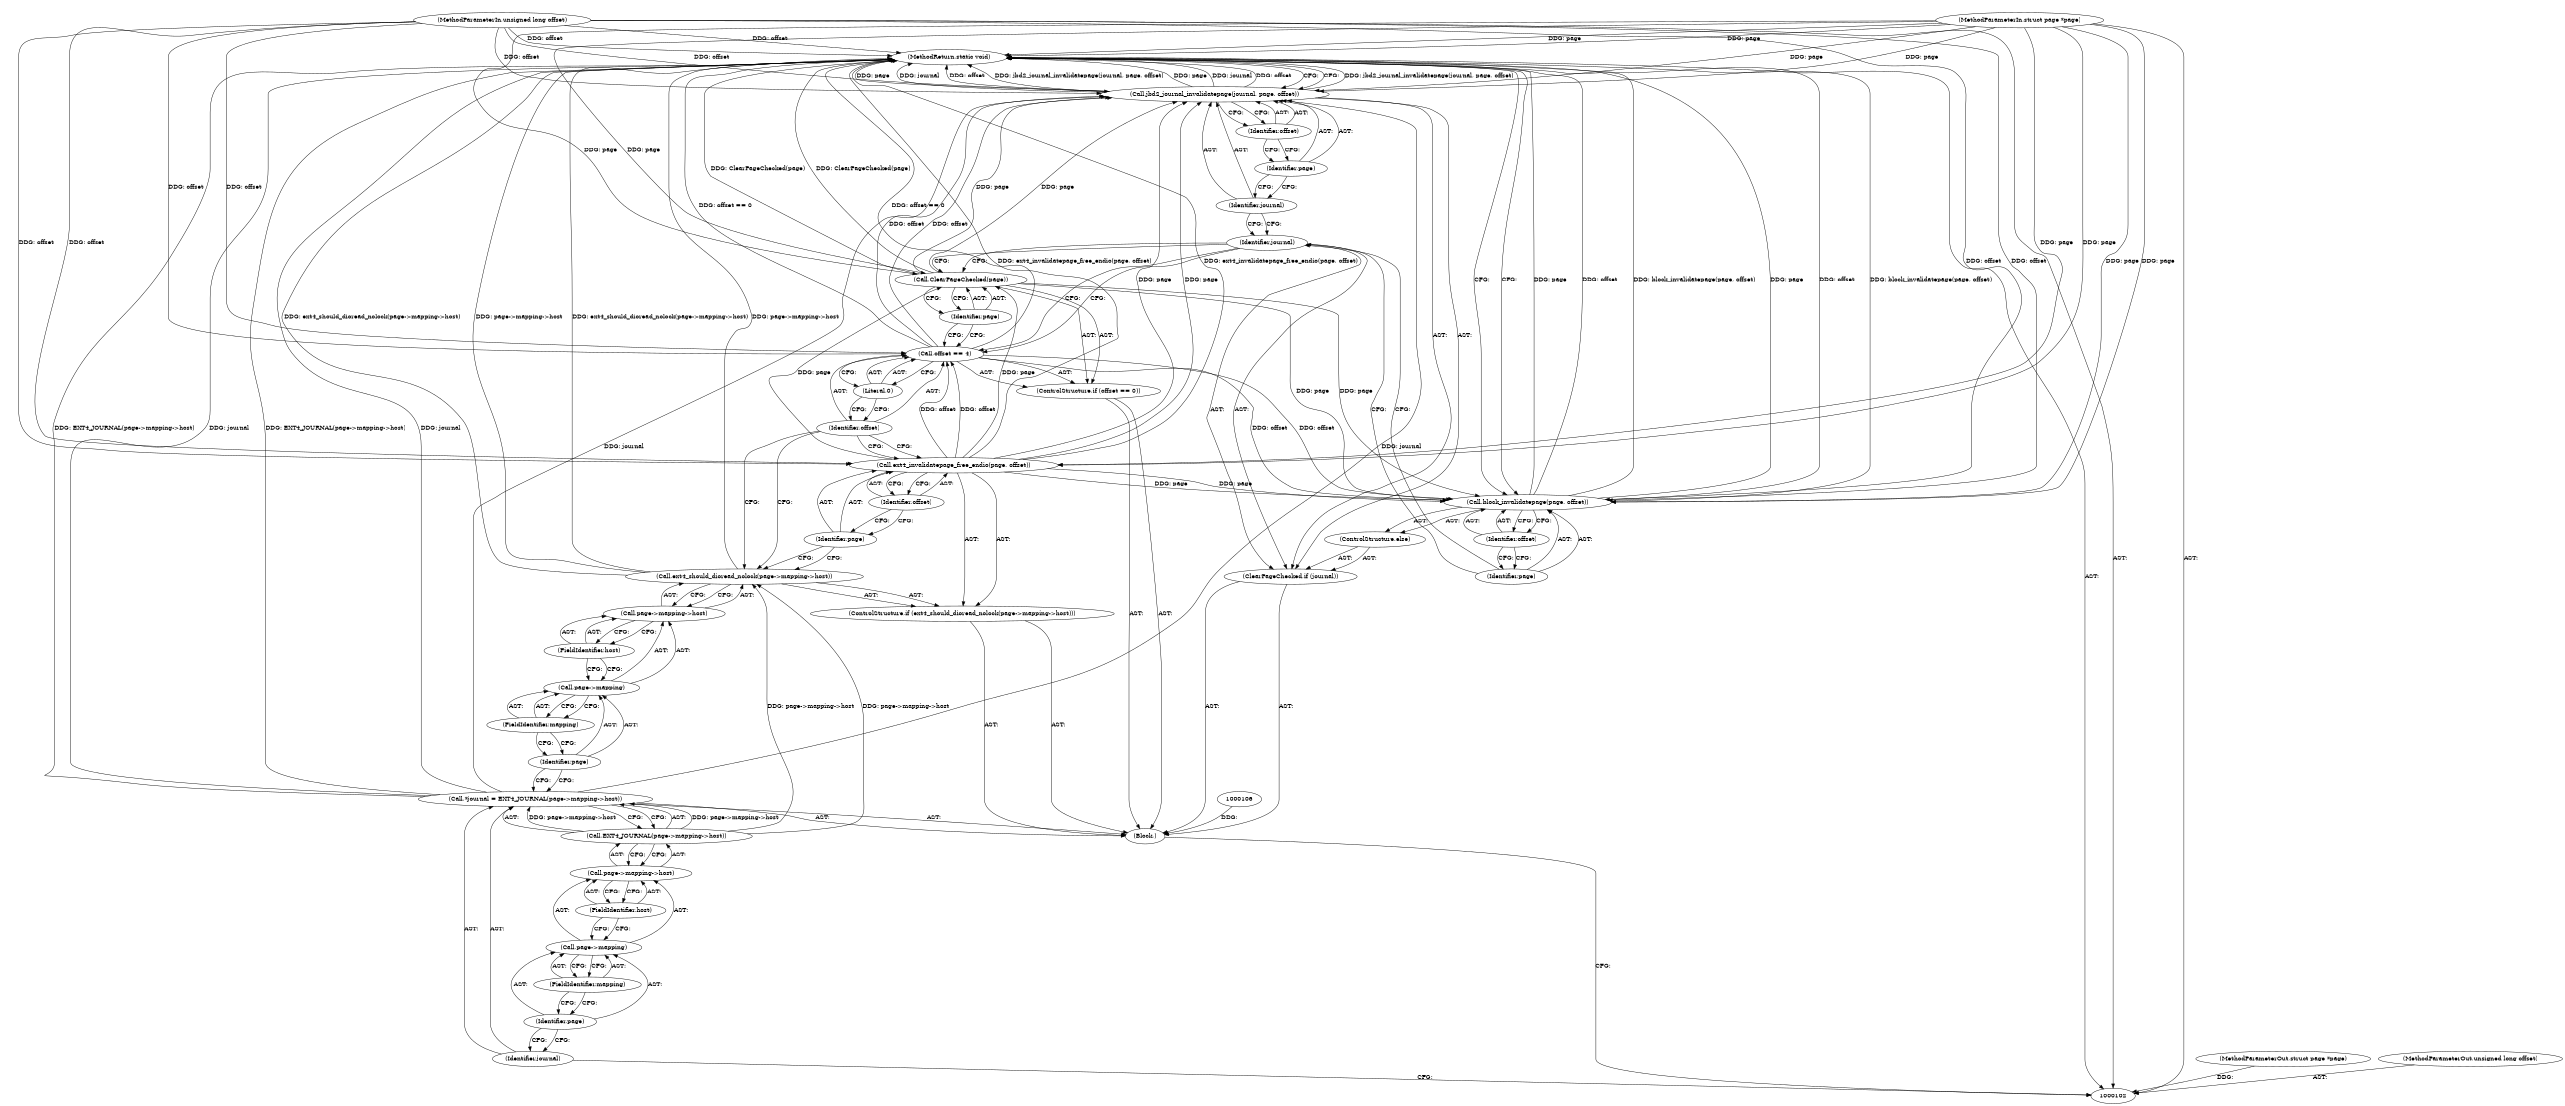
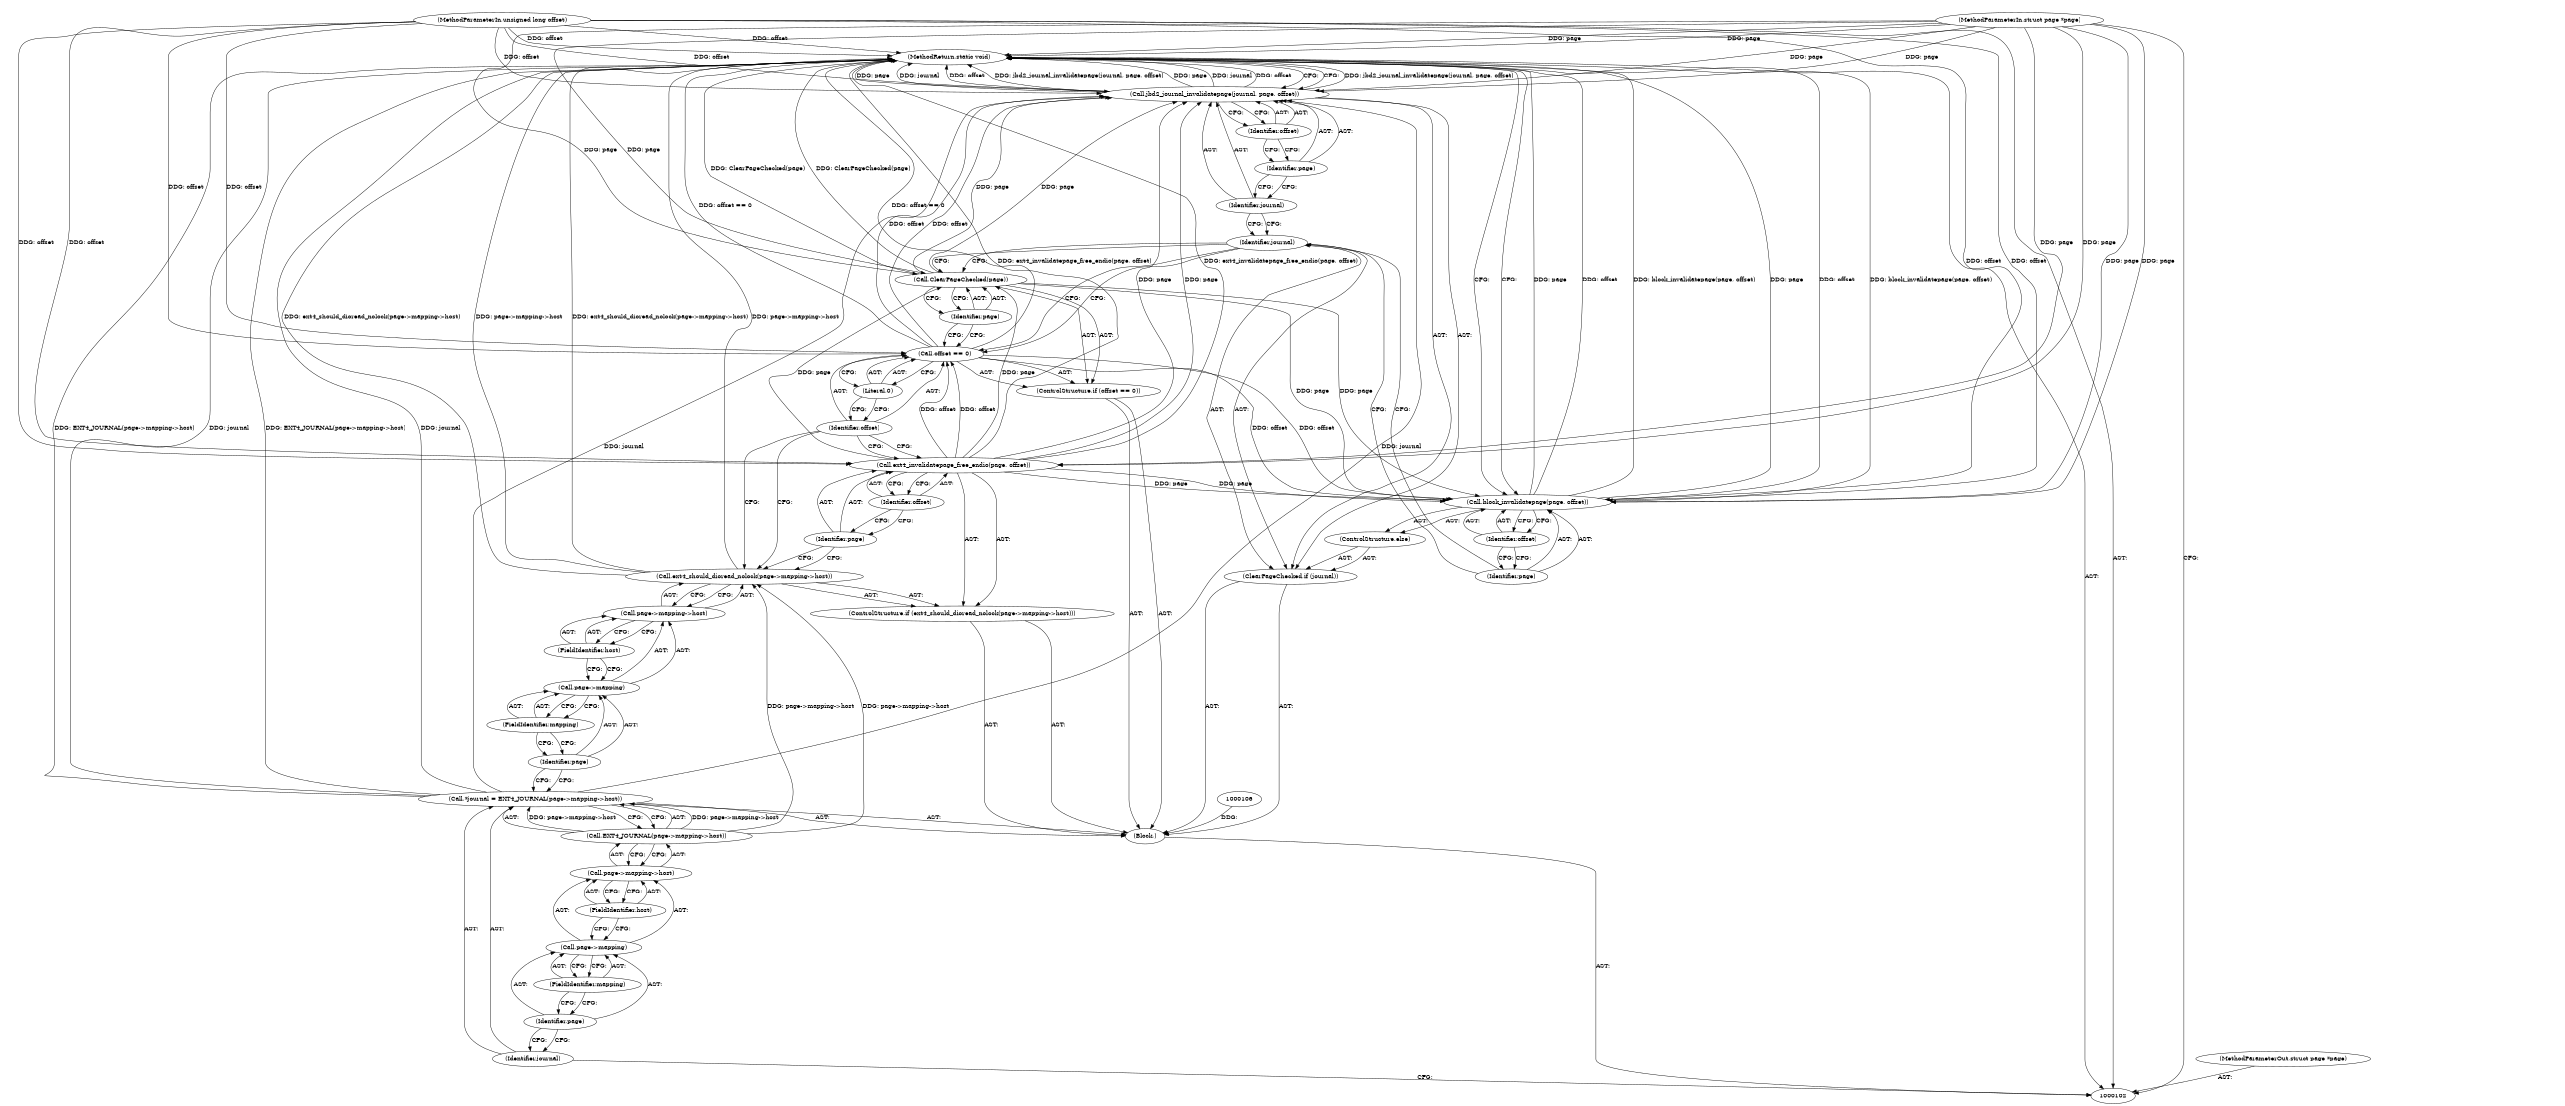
node "(Call,offset == 4)": label "(Call,offset == 4)" -> "(Call,offset == 0)"
edge "(MethodParameterIn,struct page *page)" -> "1000102": label "AST: " -> "CFG: "
edge "(Block,)" -> "1000102": label "CFG: " -> "AST: "
node "(MethodParameterOut,unsigned long offset)": removed
edge "(MethodParameterOut,struct page *page)" -> "1000102": label "DDG: " -> "AST: "
